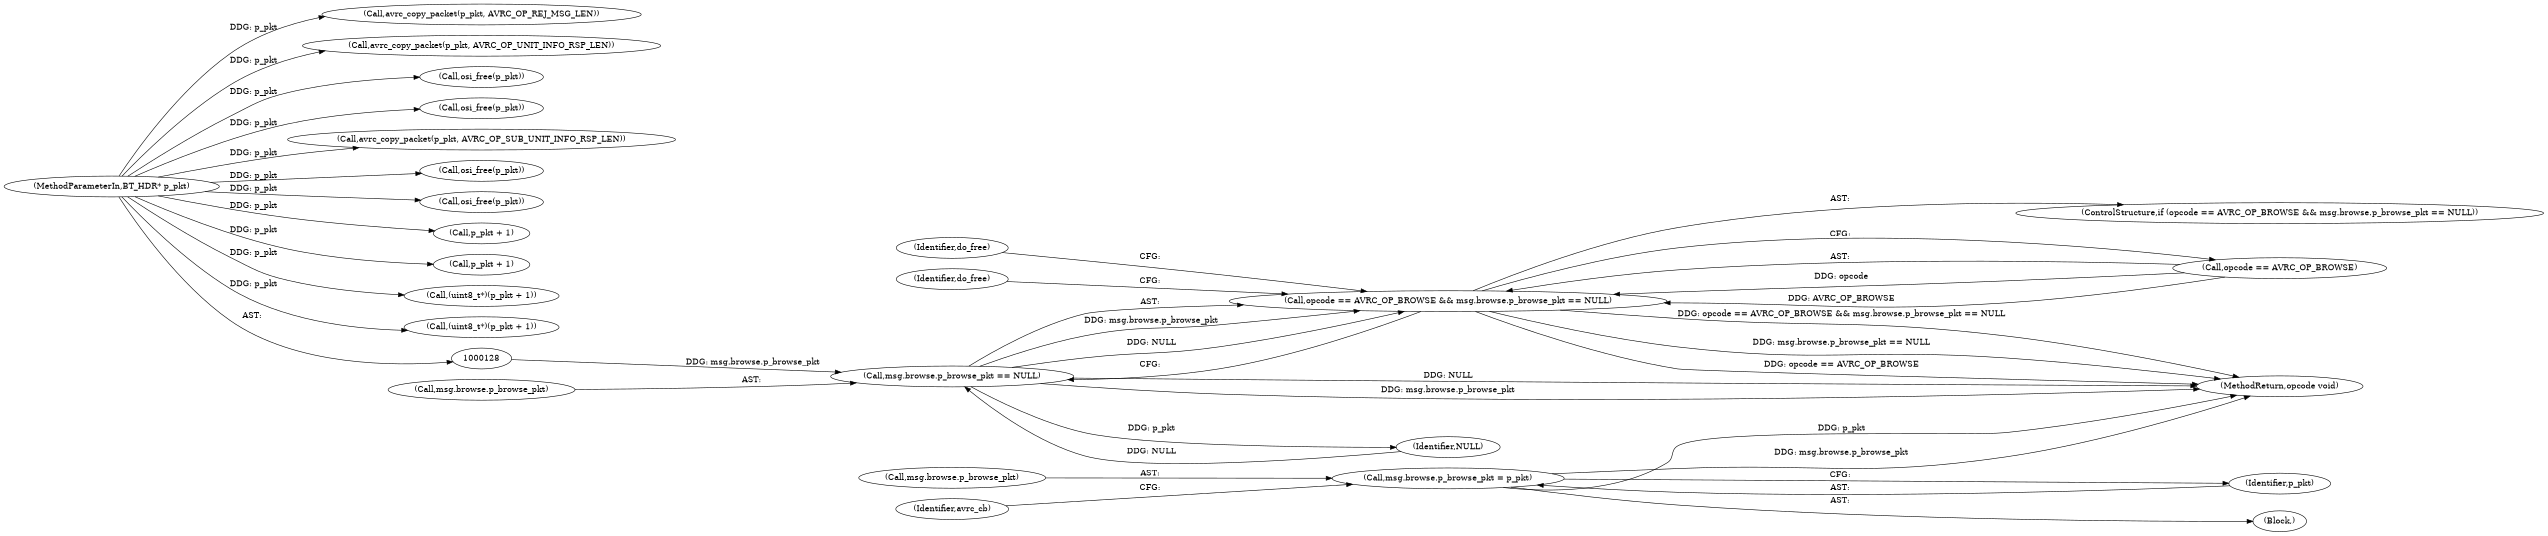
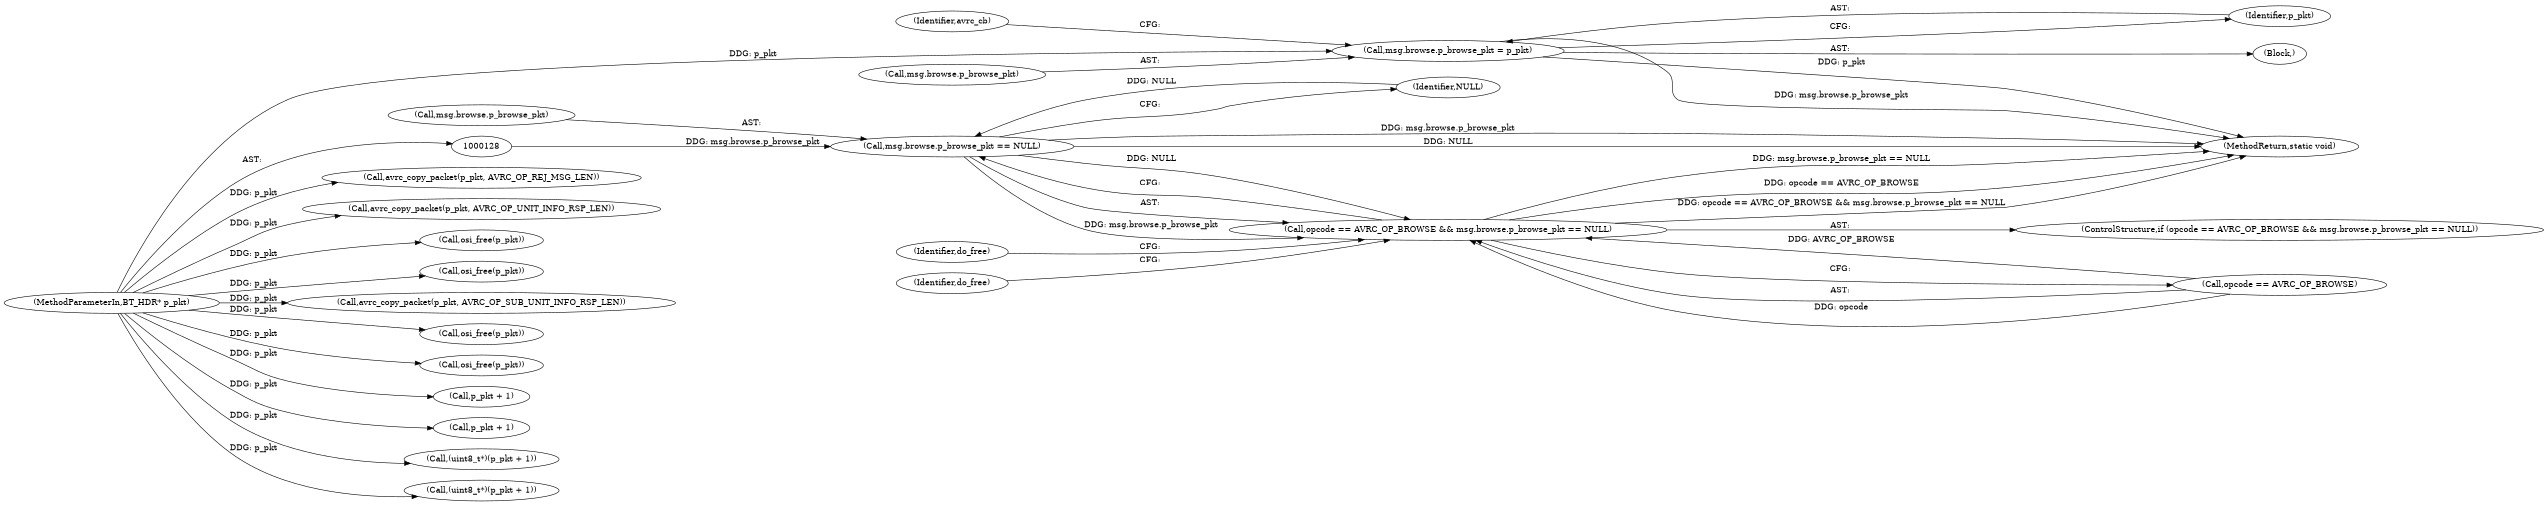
edge "(MethodParameterIn,BT_HDR* p_pkt)" -> "(Call,msg.browse.p_browse_pkt = p_pkt)": added, label "DDG: p_pkt"
node "(MethodReturn,opcode void)": label "(MethodReturn,opcode void)" -> "(MethodReturn,static void)"
edge "(Call,msg.browse.p_browse_pkt == NULL)" -> "(Identifier,NULL)": label "DDG: p_pkt" -> "CFG: "
